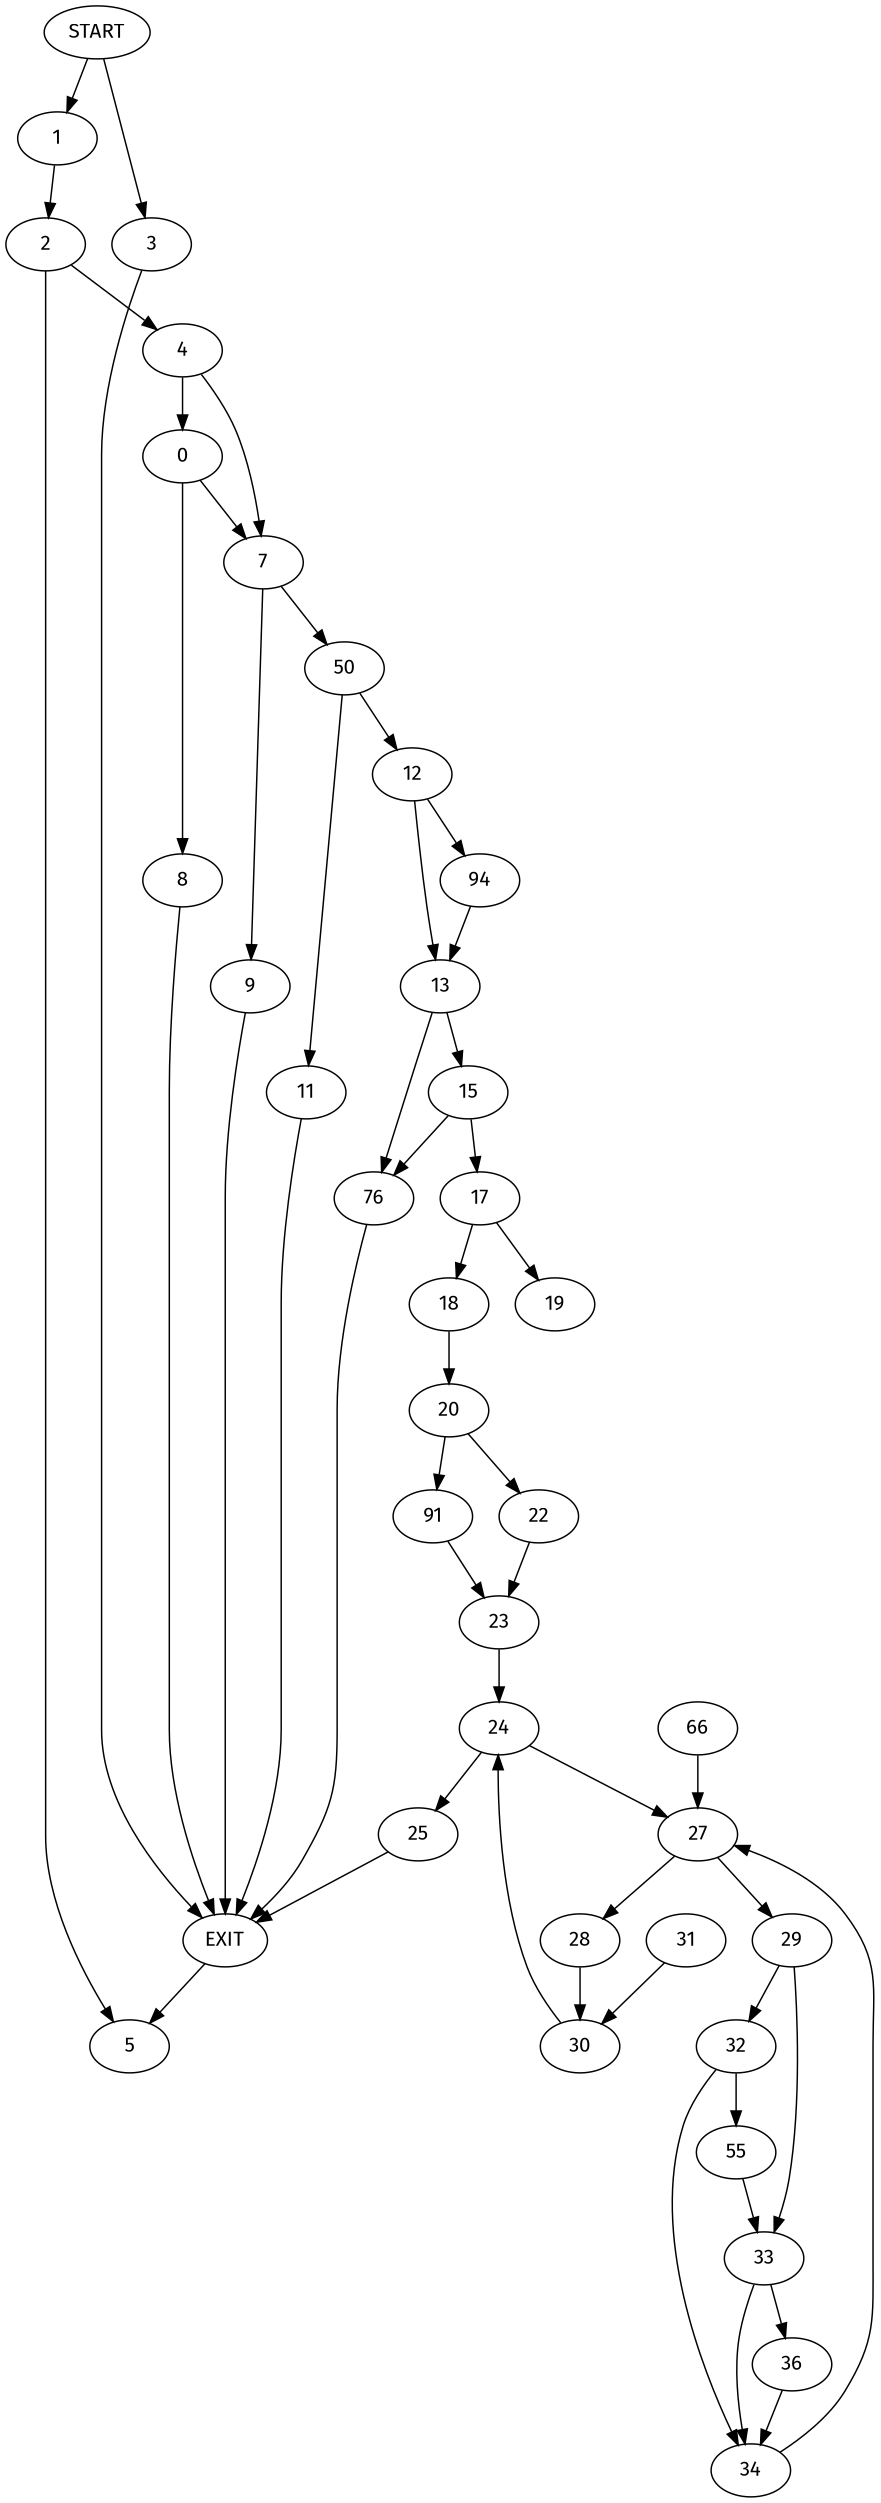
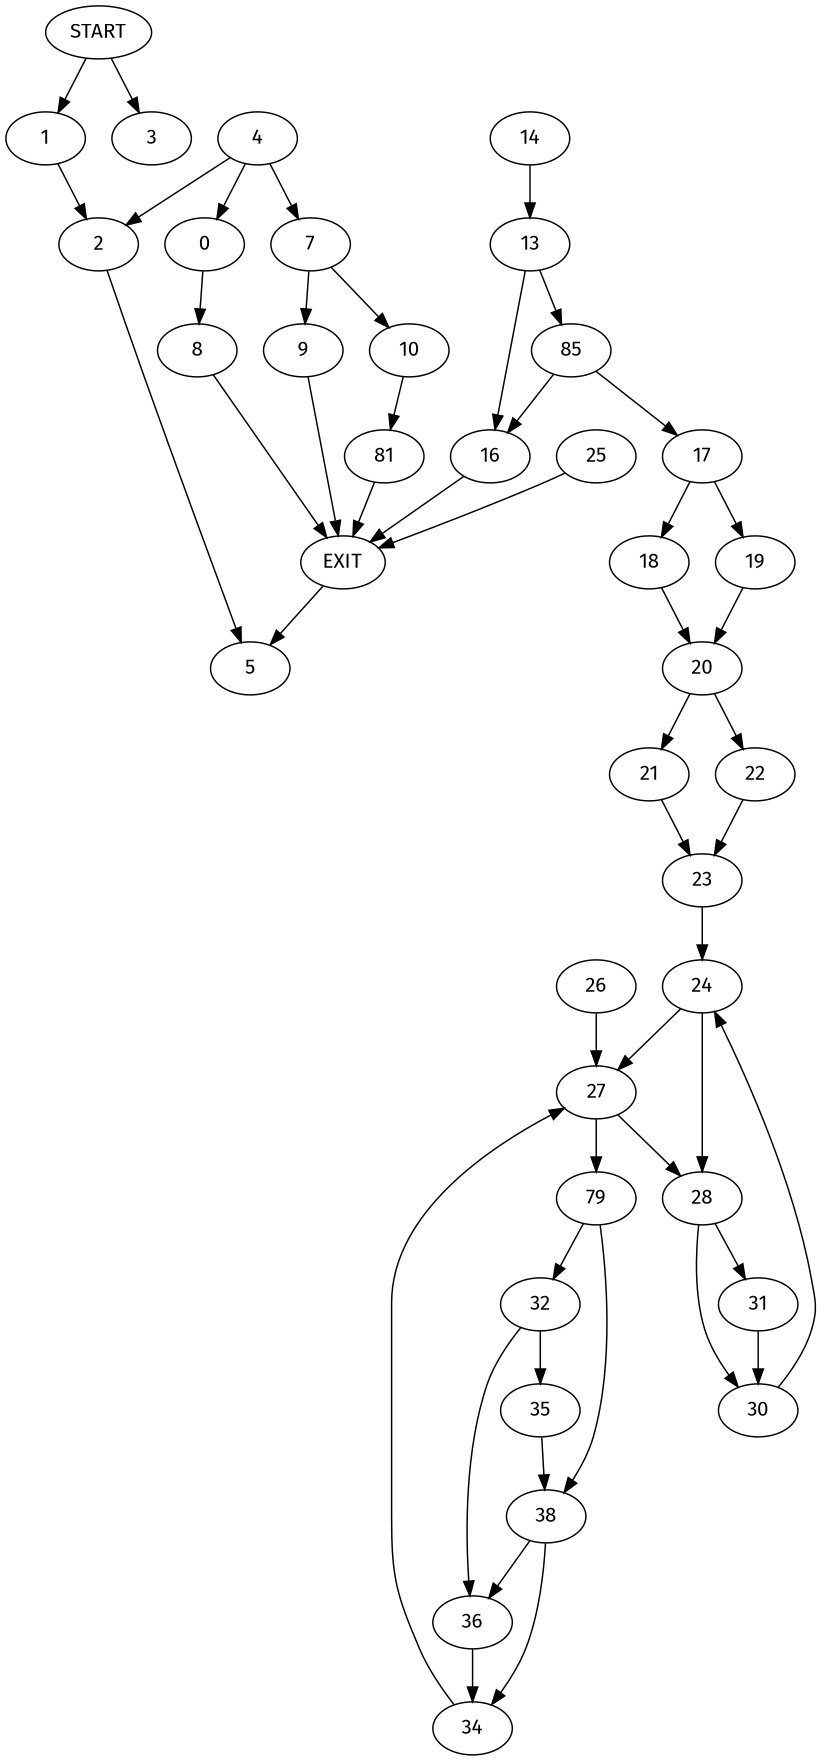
edge "2" -> "4": reversed
edge "0" -> "7": removed
edge "19" -> "20": added
node "50": label "50" -> "10"
node "12": removed
node "94": label "94" -> "14"
node "11": label "11" -> "81"
node "15": label "15" -> "85"
edge "3" -> "EXIT": removed
node "76": label "76" -> "16"
edge "28" -> "31": added
node "91": label "91" -> "21"
node "66": label "66" -> "26"
edge "24" -> "25": now "24" -> "28"
node "29": label "29" -> "79"
node "55": label "55" -> "35"
edge "32" -> "34": now "32" -> "36"
node "33": label "33" -> "38"
